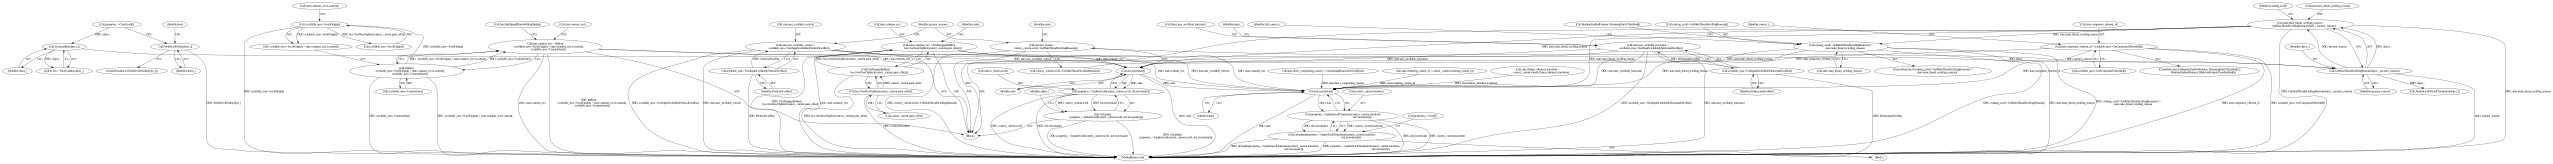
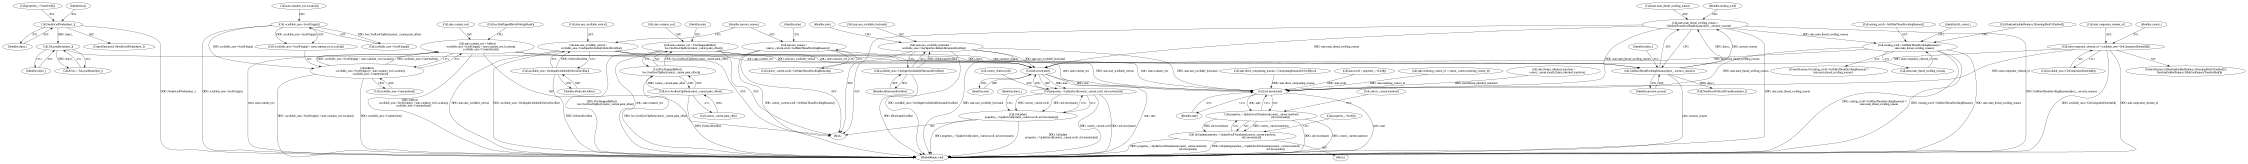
node "(Call,direct.user_scrollable_horizontal)": label "(Call,direct.user_scrollable_horizontal)" -> "(Call,state.user_scrollable_horizontal)"
edge "(Call,properties_->ClearScroll())" -> "(Call,ToLayoutBox(object_))": now "(Call,NeedsScrollNode(object_))" -> "(Call,ToLayoutBox(object_))"
node "(Call,state.scroll = properties_->Scroll())": added
